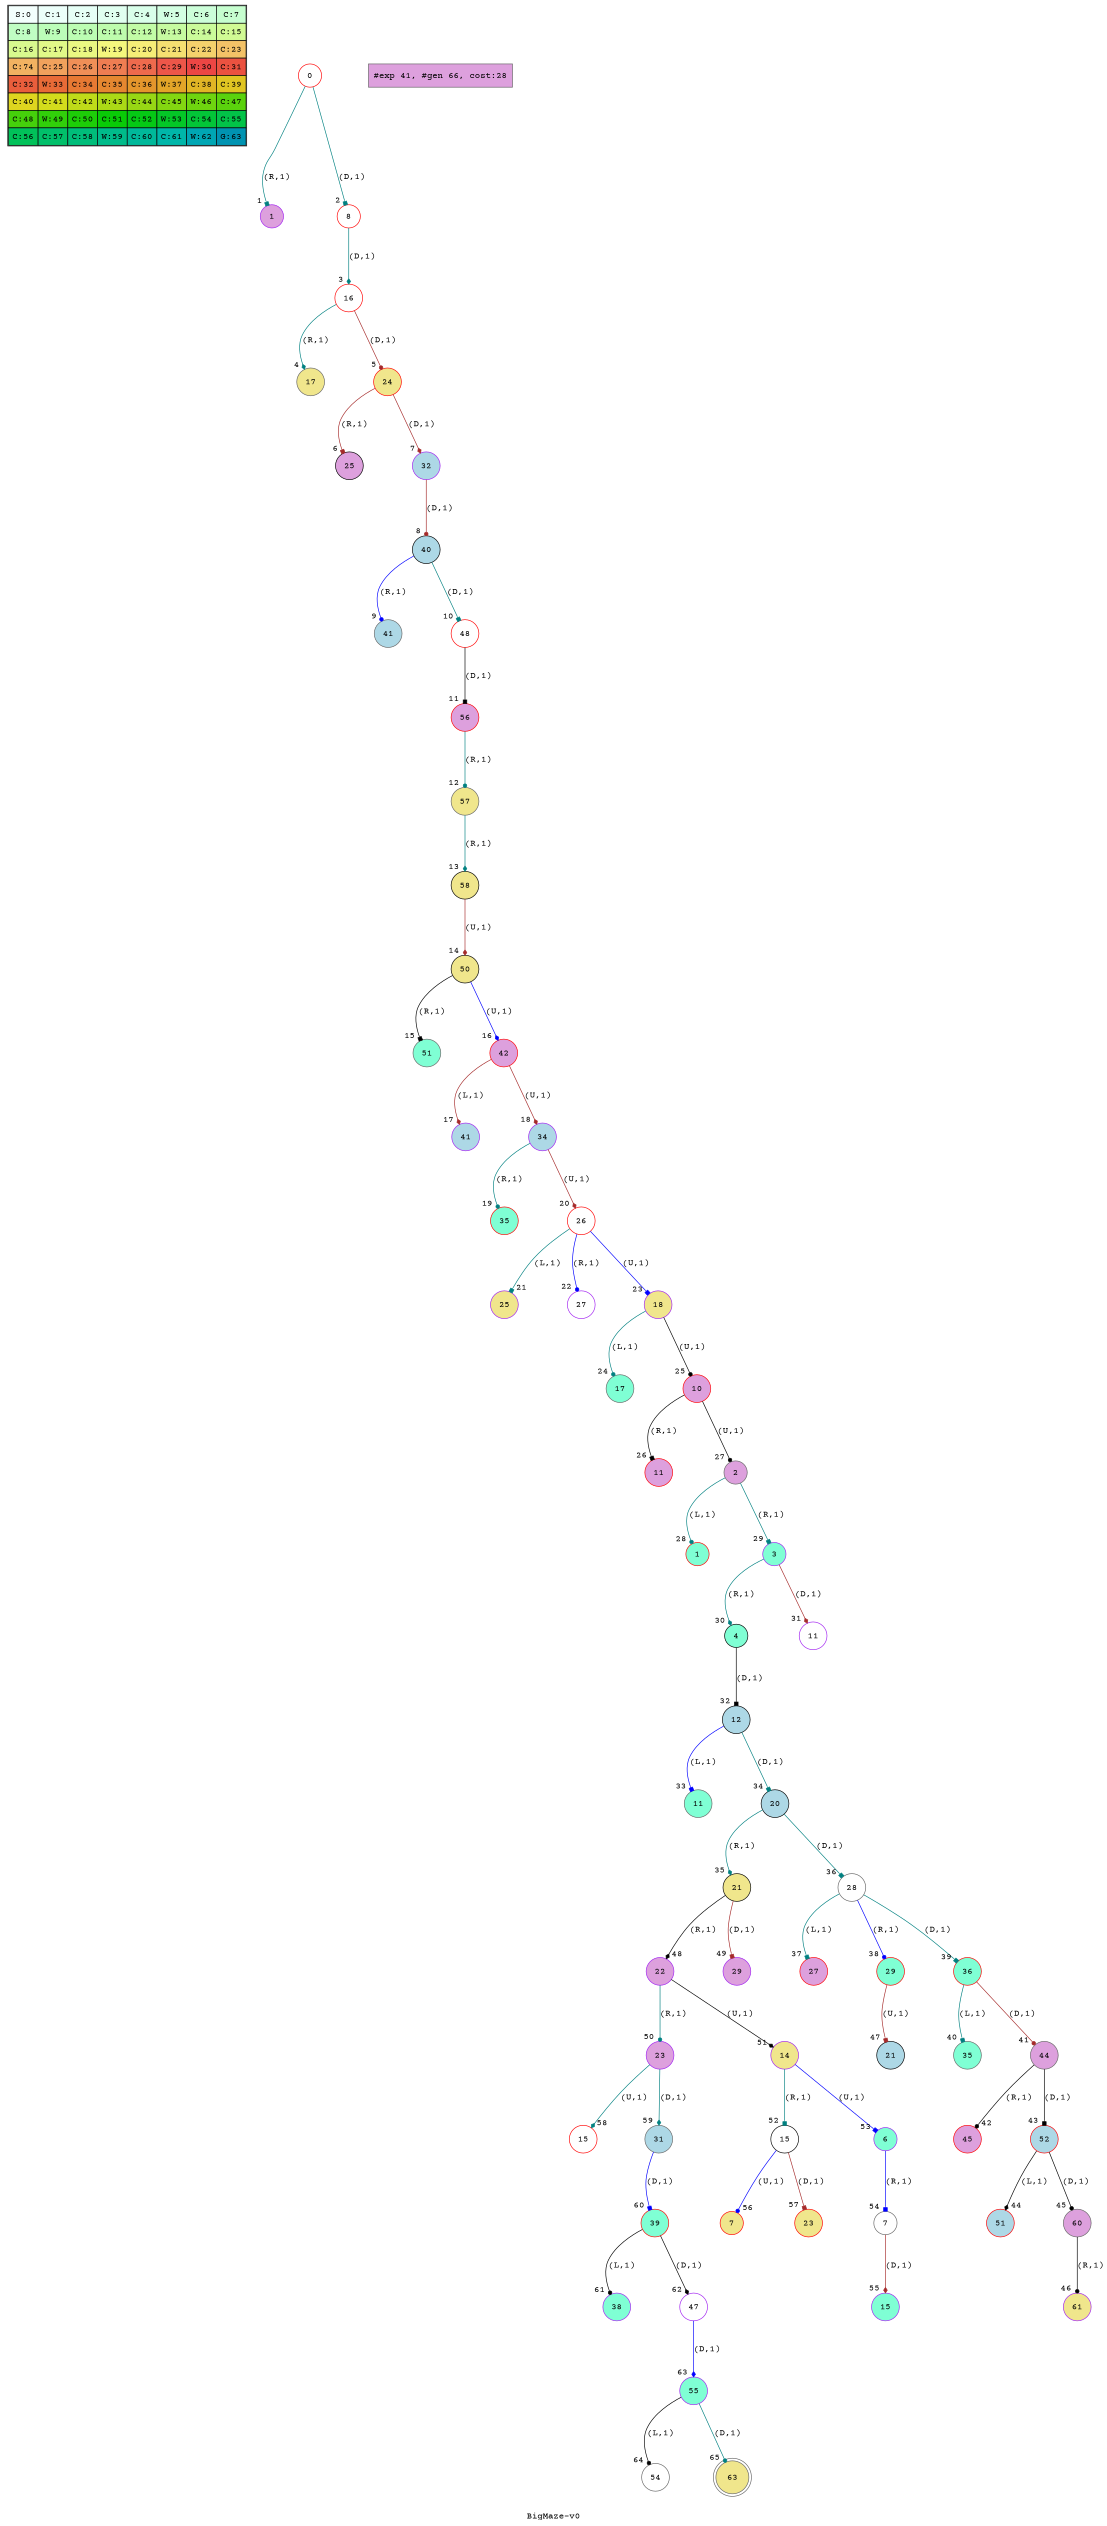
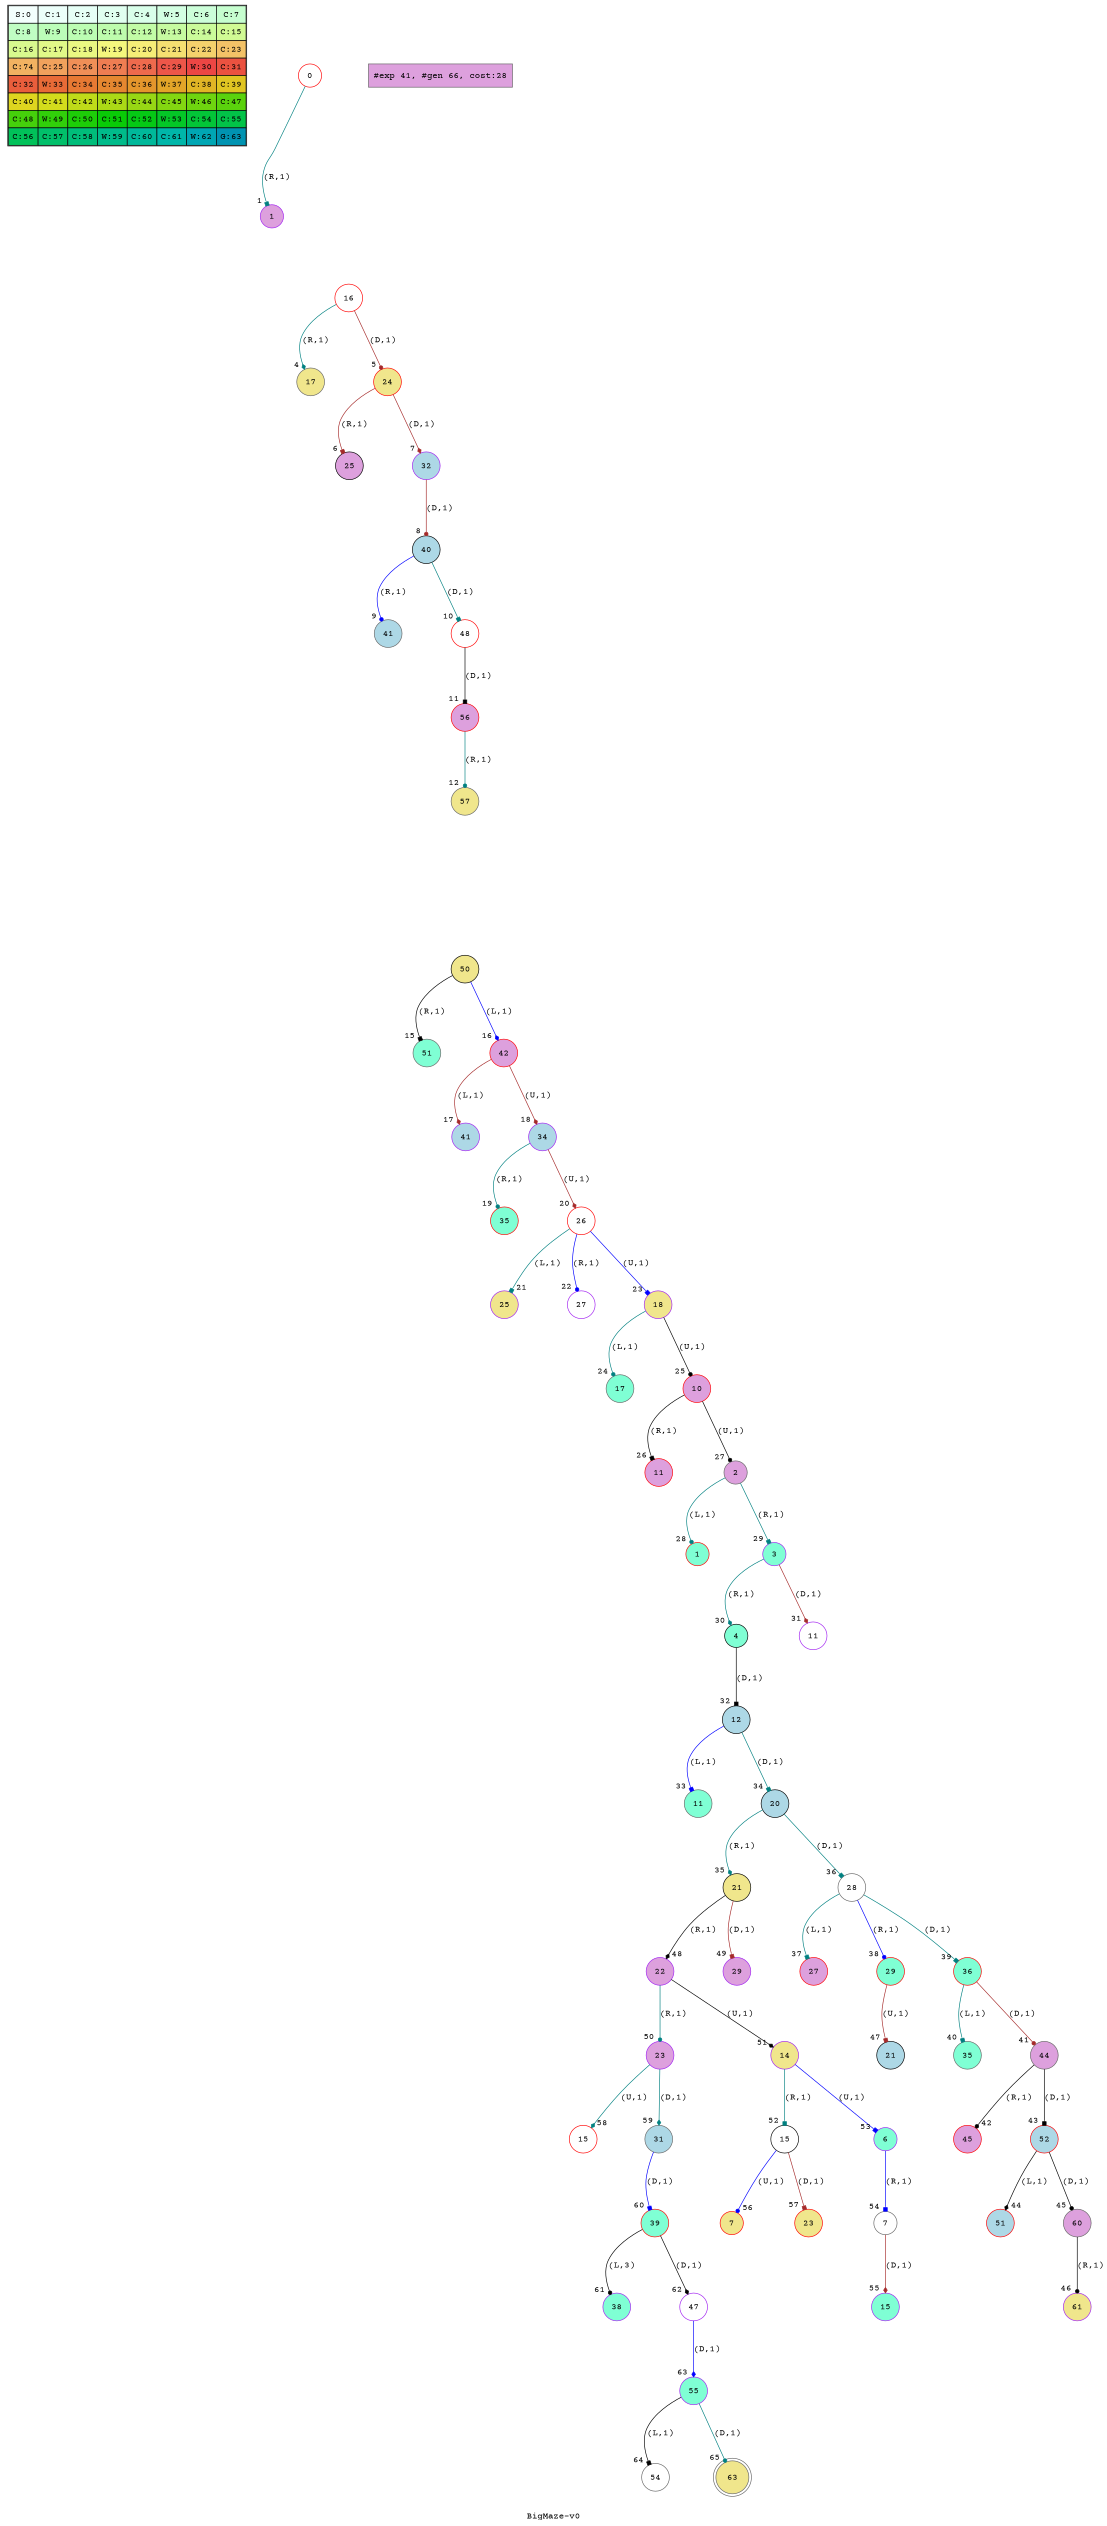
node "8": removed
node "58": removed
edge "50" -> "42": label "(U,1)" -> "(L,1)"
edge "39" -> "38": label "(L,1)" -> "(L,3)"
edge "55" -> "54": arrowhead dot -> box
